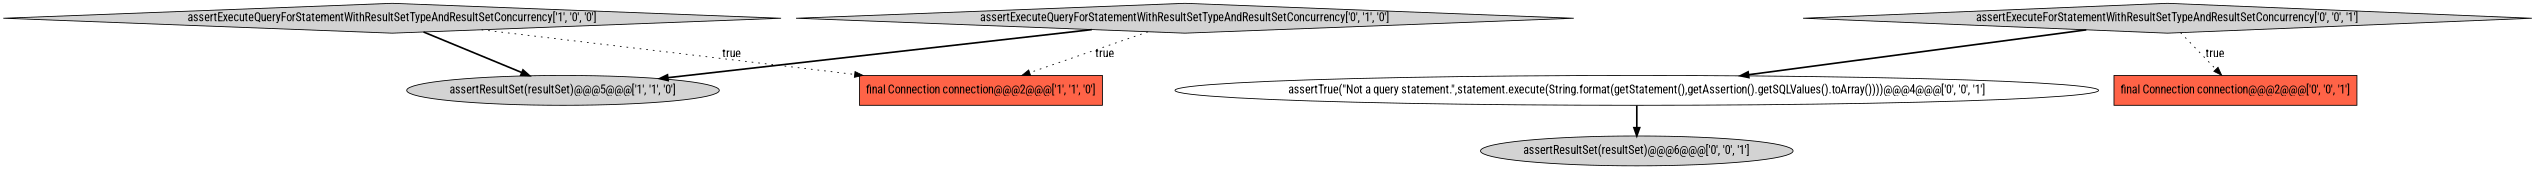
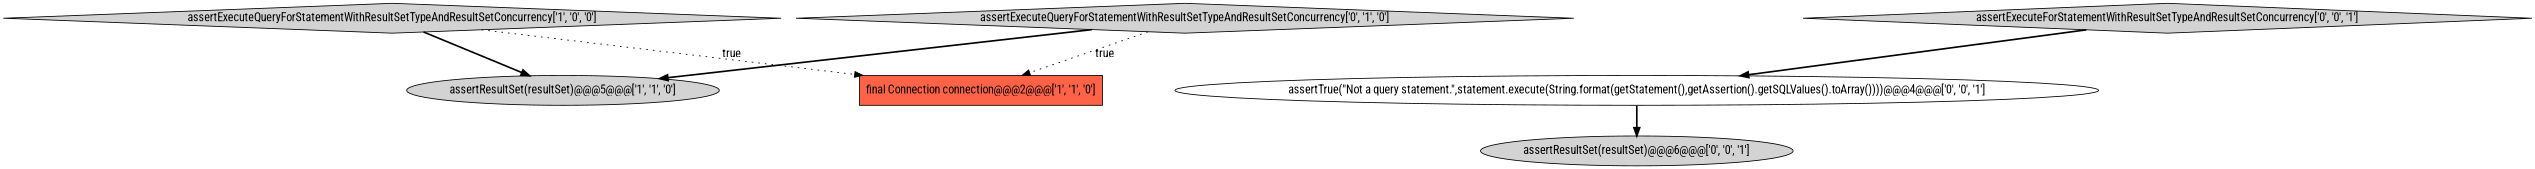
node "final Connection connection@@@2@@@['0', '0', '1']": removed
